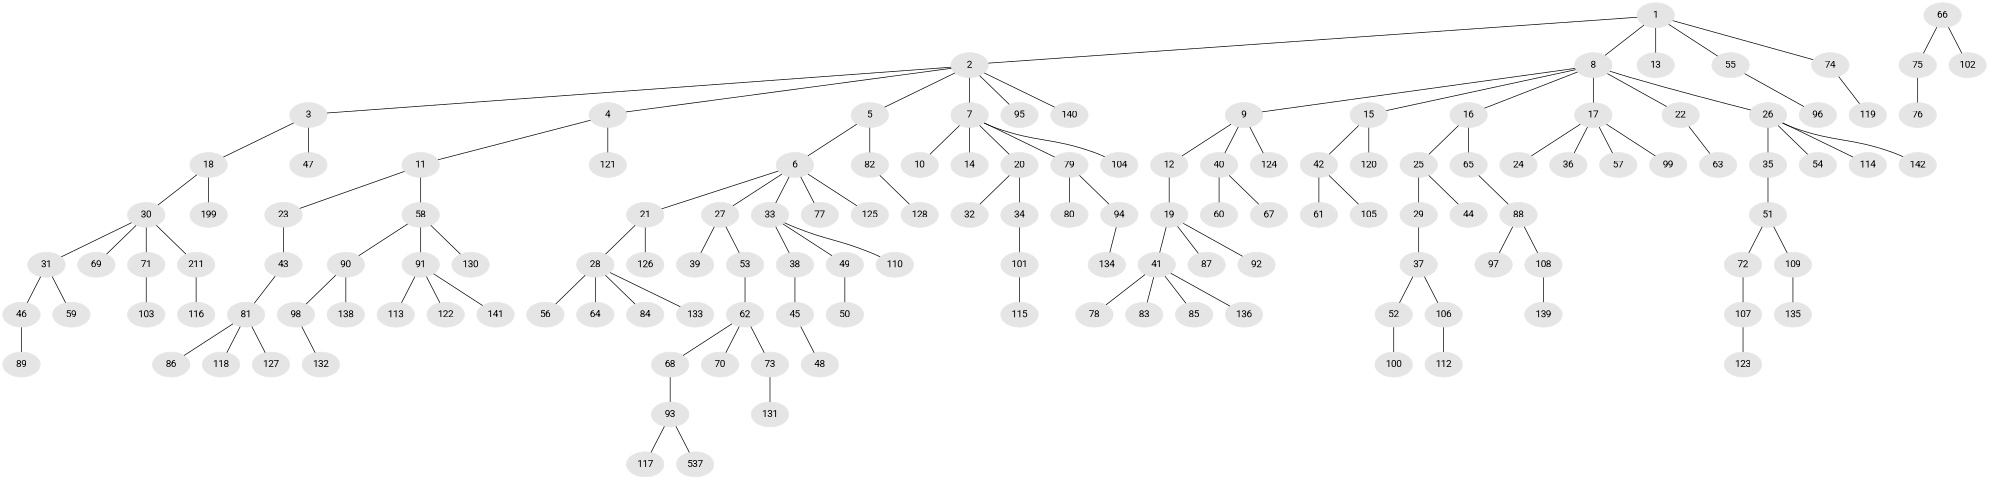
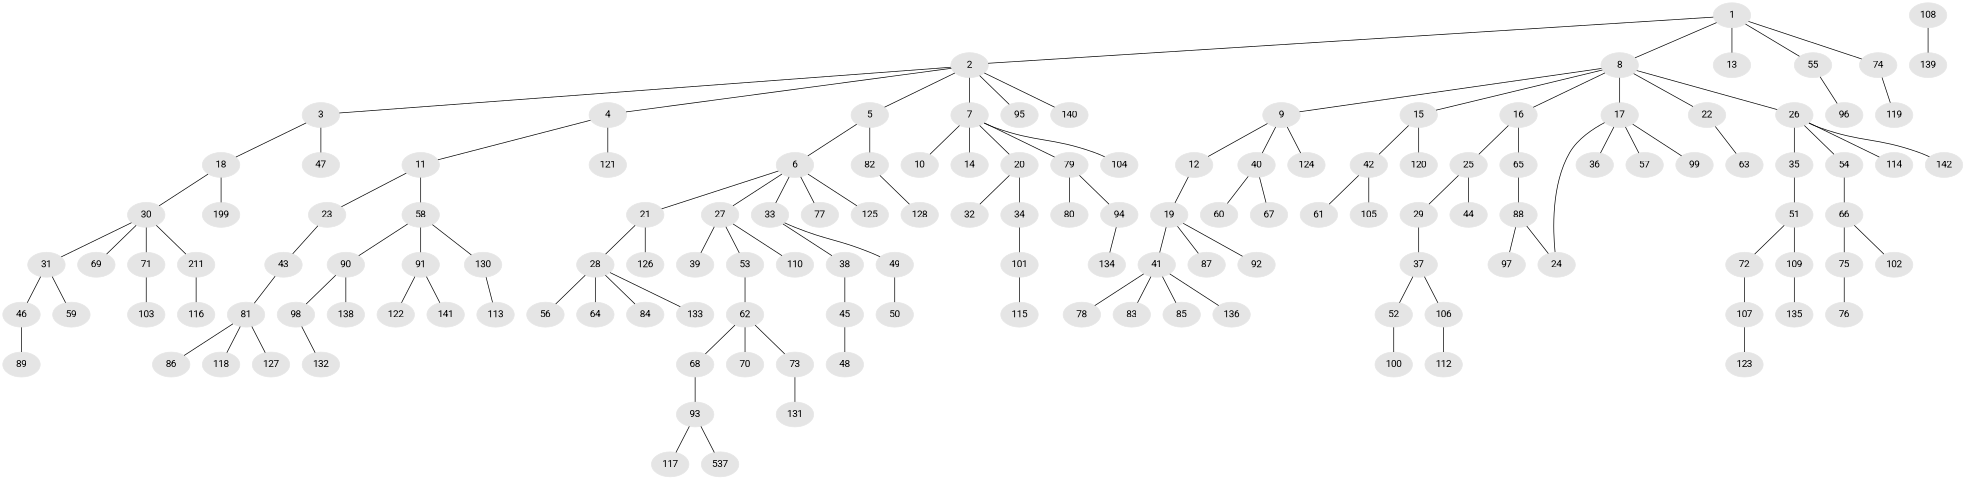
edge "54" -- "66": added
edge "33" -- "110": now "27" -- "110"
edge "88" -- "108": now "88" -- "24"
edge "91" -- "113": now "130" -- "113"
